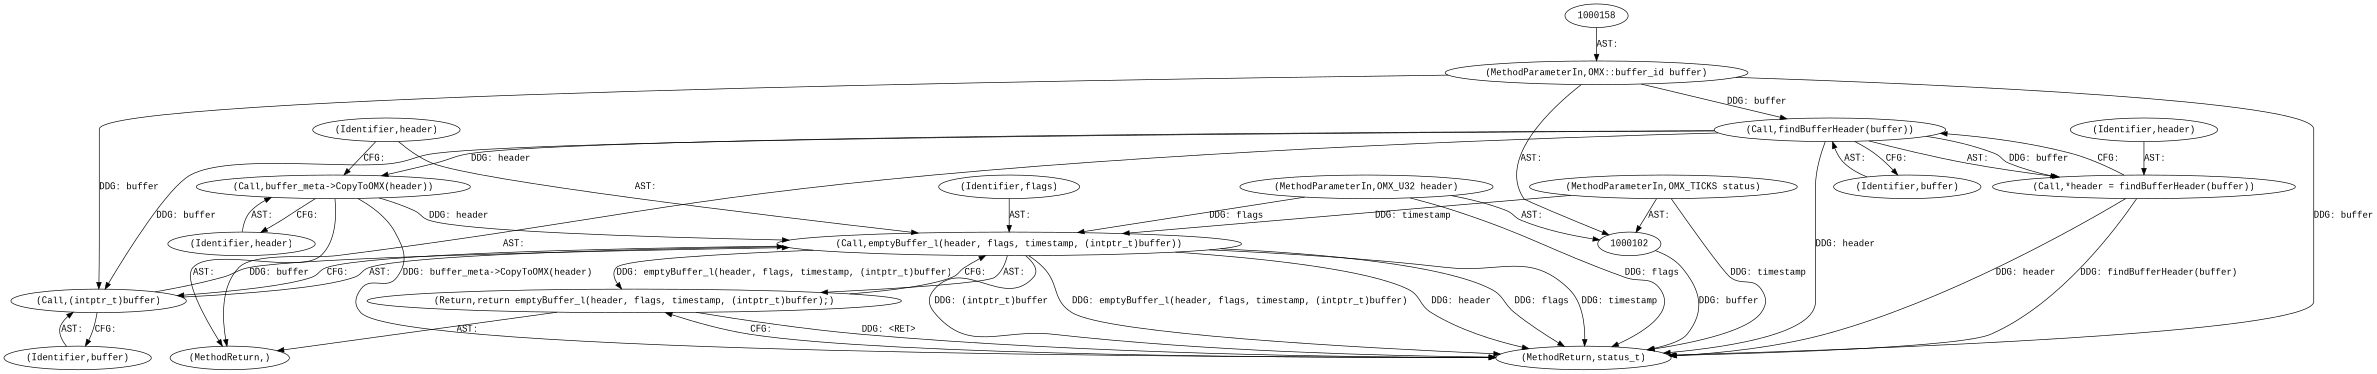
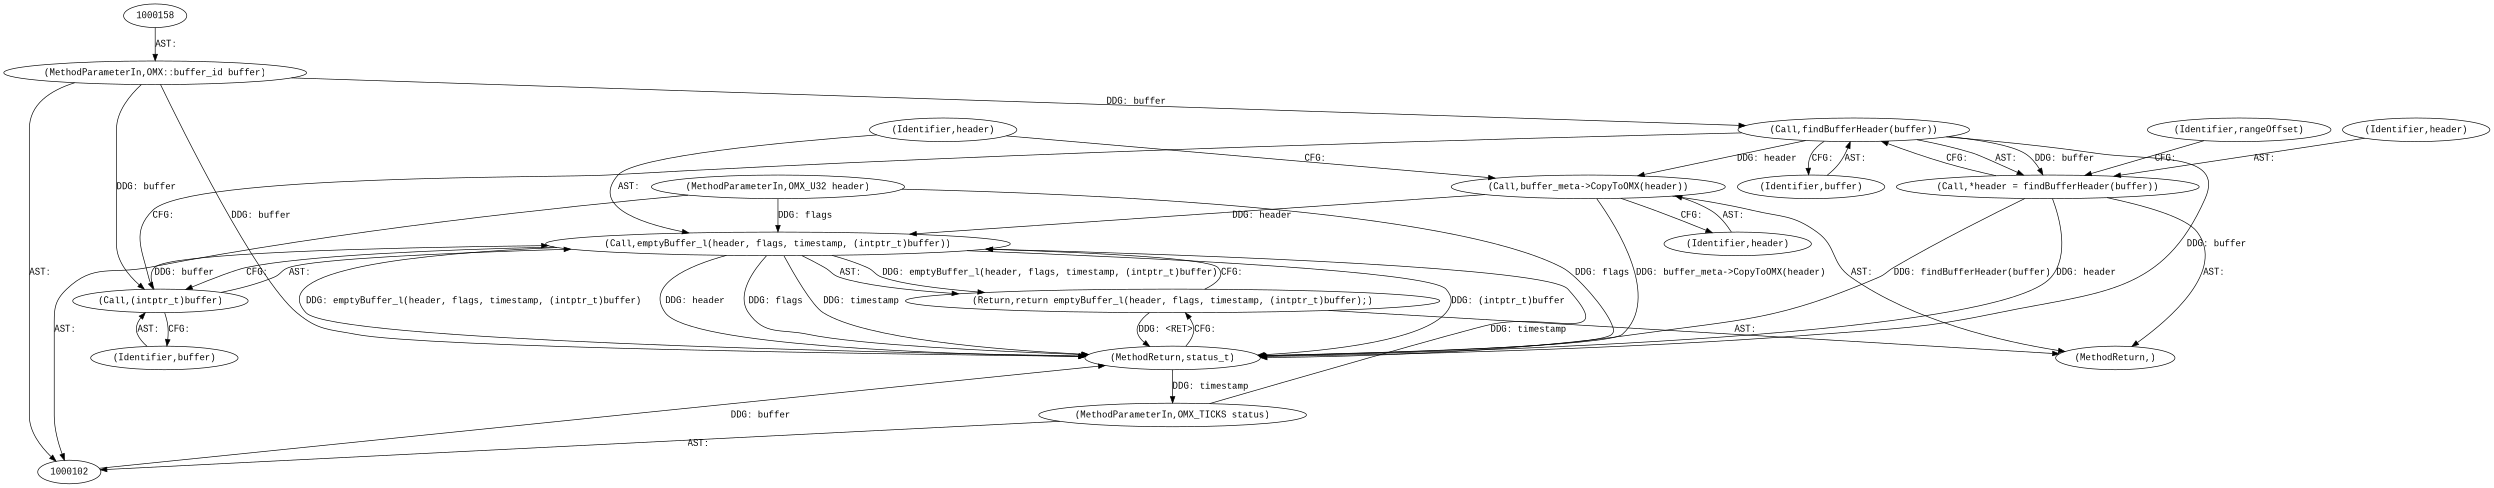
node "(Identifier,rangeOffset)": added
edge "(Call,findBufferHeader(buffer))" -> "(MethodReturn,)": now "(Call,*header = findBufferHeader(buffer))" -> "(MethodReturn,)"
node "(Identifier,flags)": removed
edge "(Call,findBufferHeader(buffer))" -> "(Call,(intptr_t)buffer)": label "DDG: buffer" -> "CFG: "
edge "(Call,findBufferHeader(buffer))" -> "(MethodReturn,status_t)": label "DDG: header" -> "DDG: buffer"
edge "(MethodParameterIn,OMX_TICKS status)" -> "(MethodReturn,status_t)": reversed
